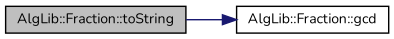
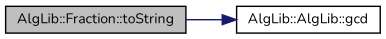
node "AlgLib::Fraction::gcd": label "AlgLib::Fraction::gcd" -> "AlgLib::AlgLib::gcd"
